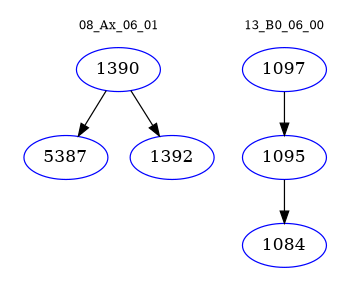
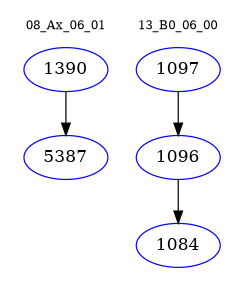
node "1392": removed
node "1095": label "1095" -> "1096"
